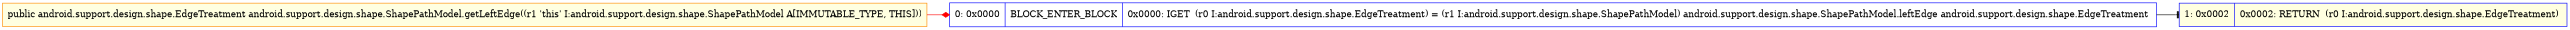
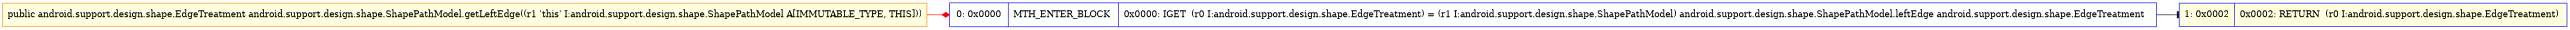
node "0: 0x0000": text "BLOCK_ENTER_BLOCK" -> "MTH_ENTER_BLOCK"
